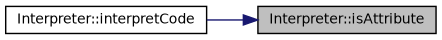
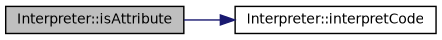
edge "Interpreter::interpretCode" -> "Interpreter::isAttribute": reversed
